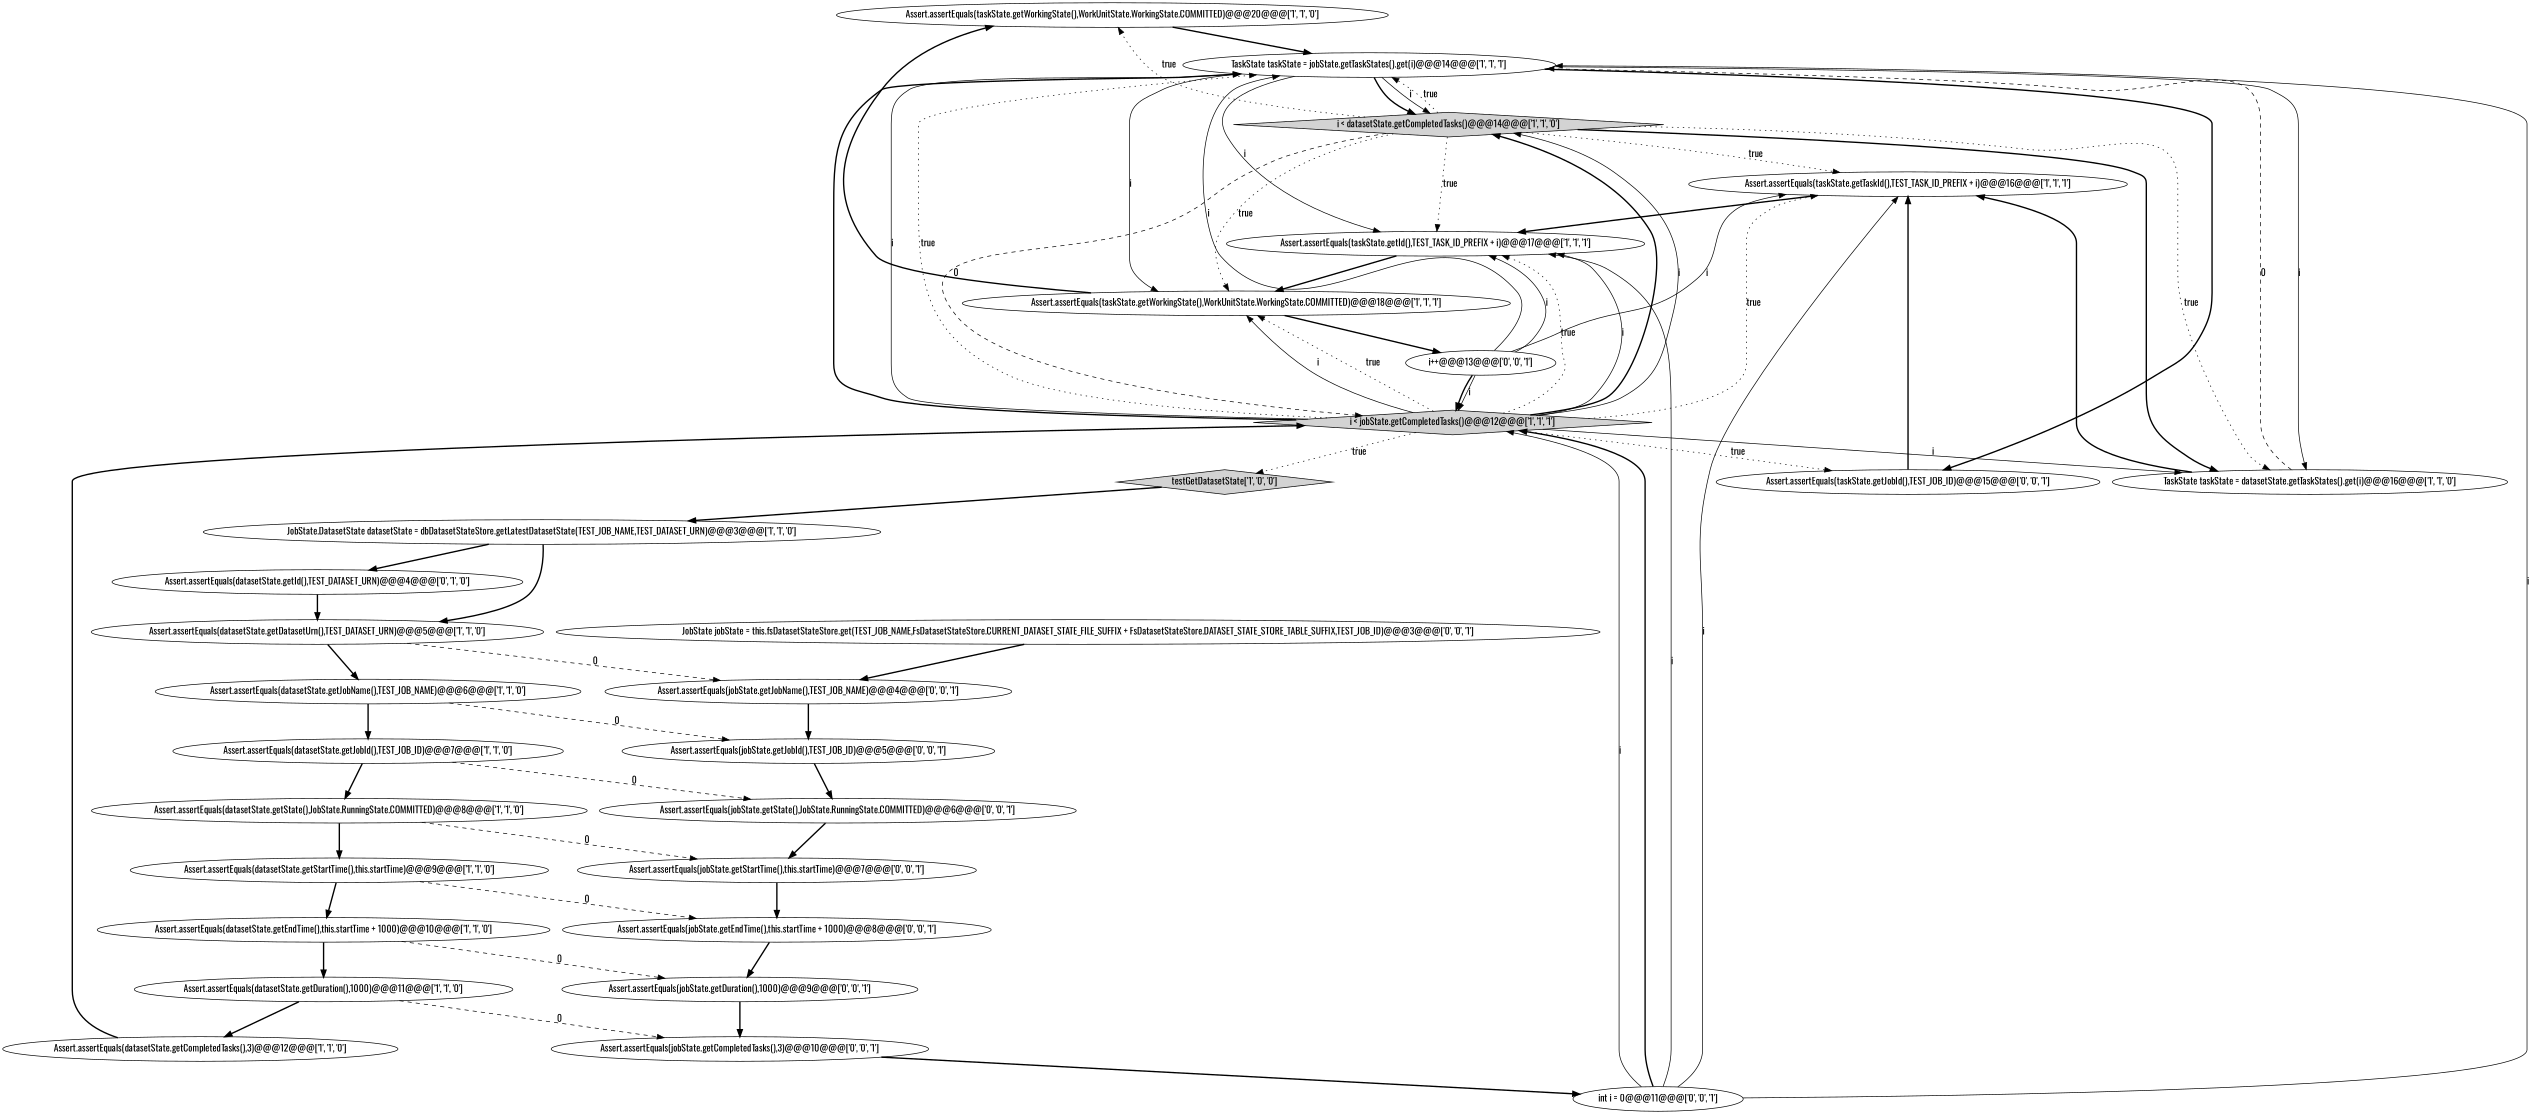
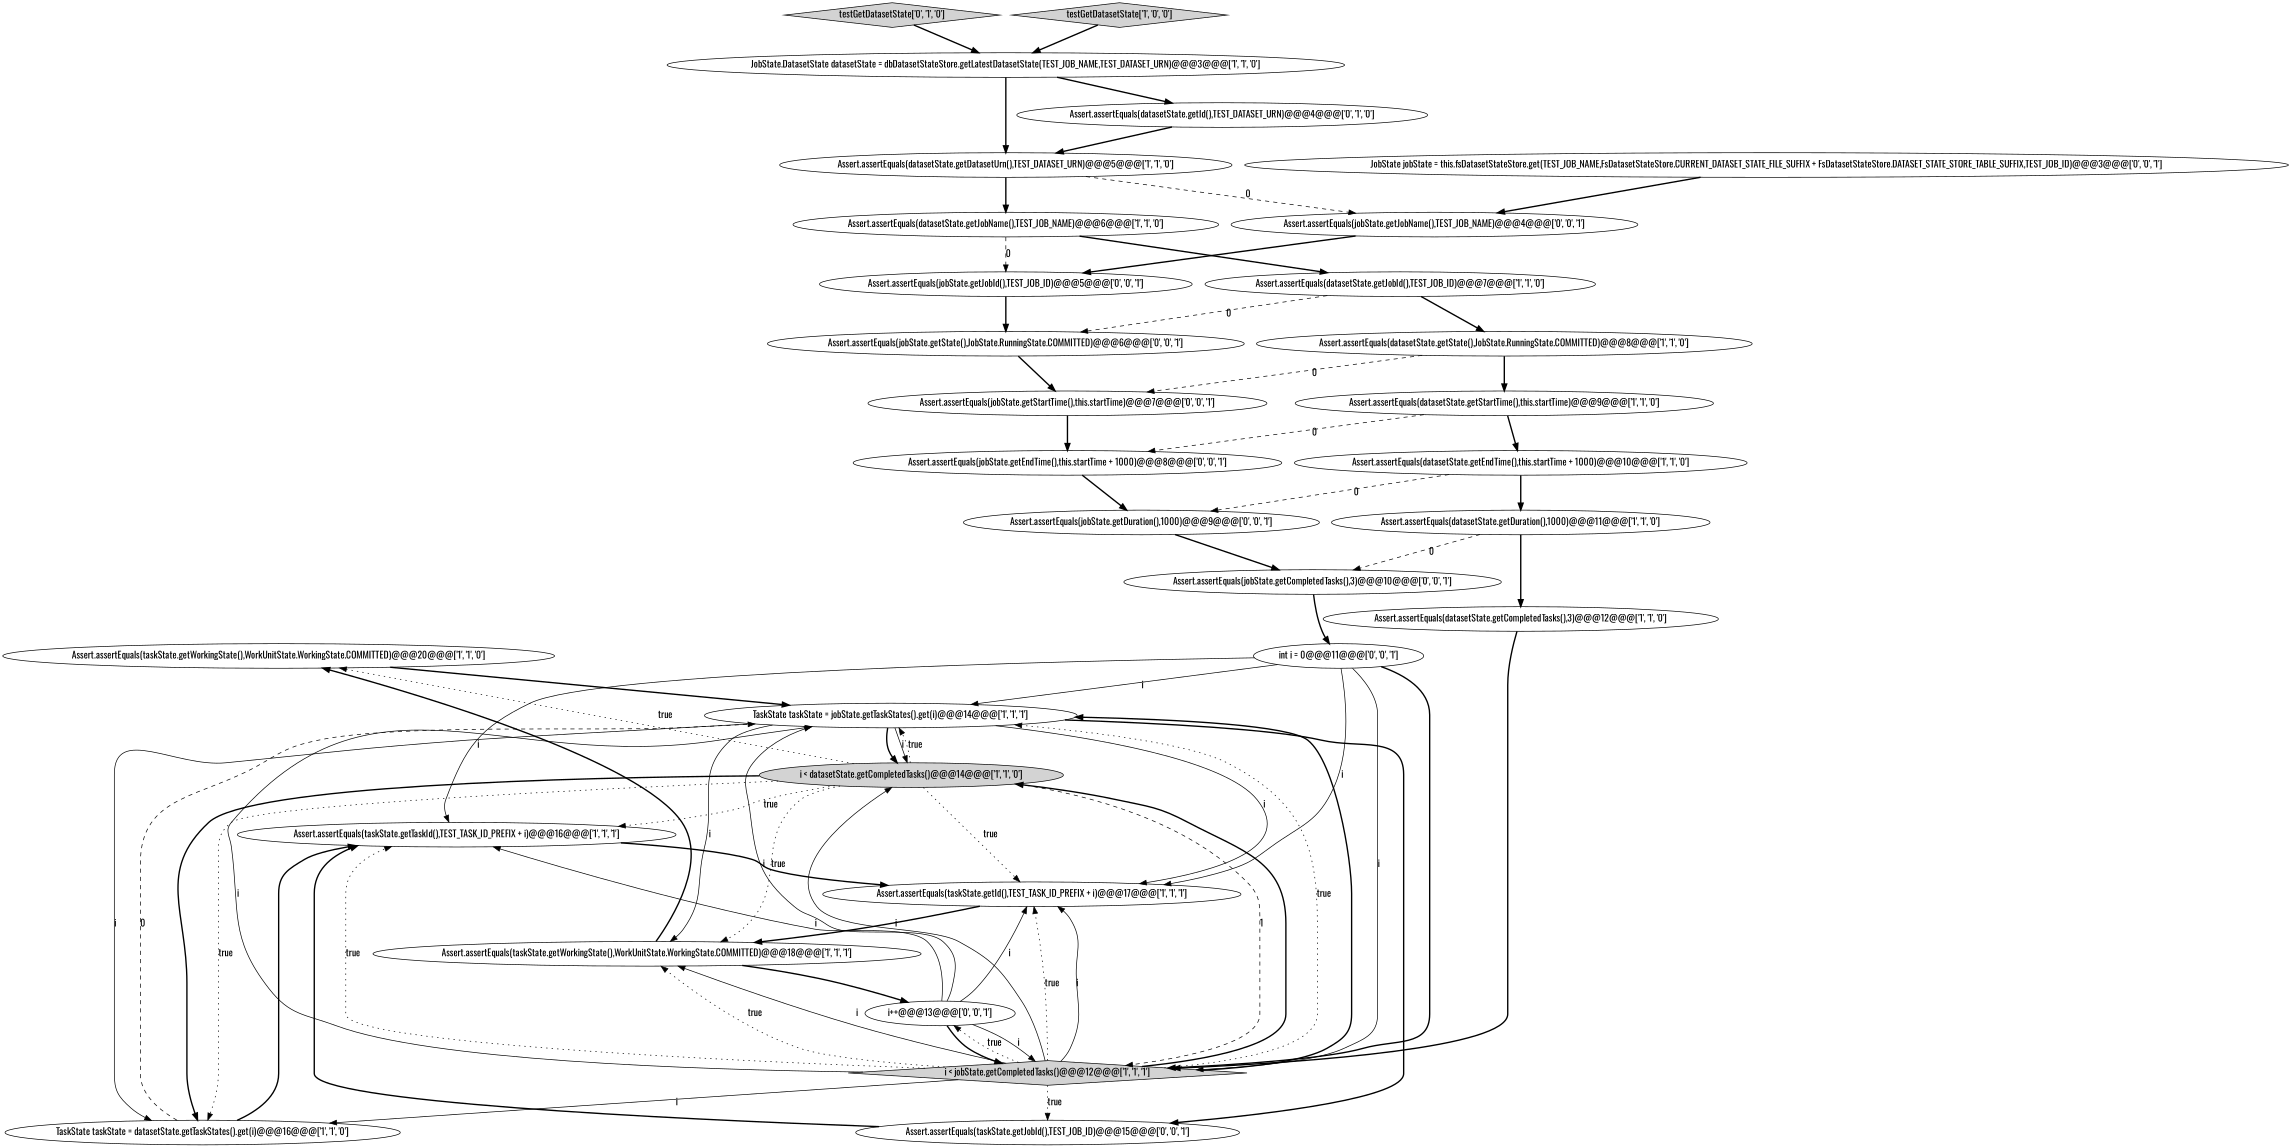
node "testGetDatasetState['0', '1', '0']": added
node "i < datasetState.getCompletedTasks()@@@14@@@['1', '1', '0']": shape diamond -> ellipse
edge "i < datasetState.getCompletedTasks()@@@14@@@['1', '1', '0']" -> "i < jobState.getCompletedTasks()@@@12@@@['1', '1', '1']": label "0" -> "1"
edge "i < jobState.getCompletedTasks()@@@12@@@['1', '1', '1']" -> "testGetDatasetState['1', '0', '0']": now "i < jobState.getCompletedTasks()@@@12@@@['1', '1', '1']" -> "i++@@@13@@@['0', '0', '1']"
